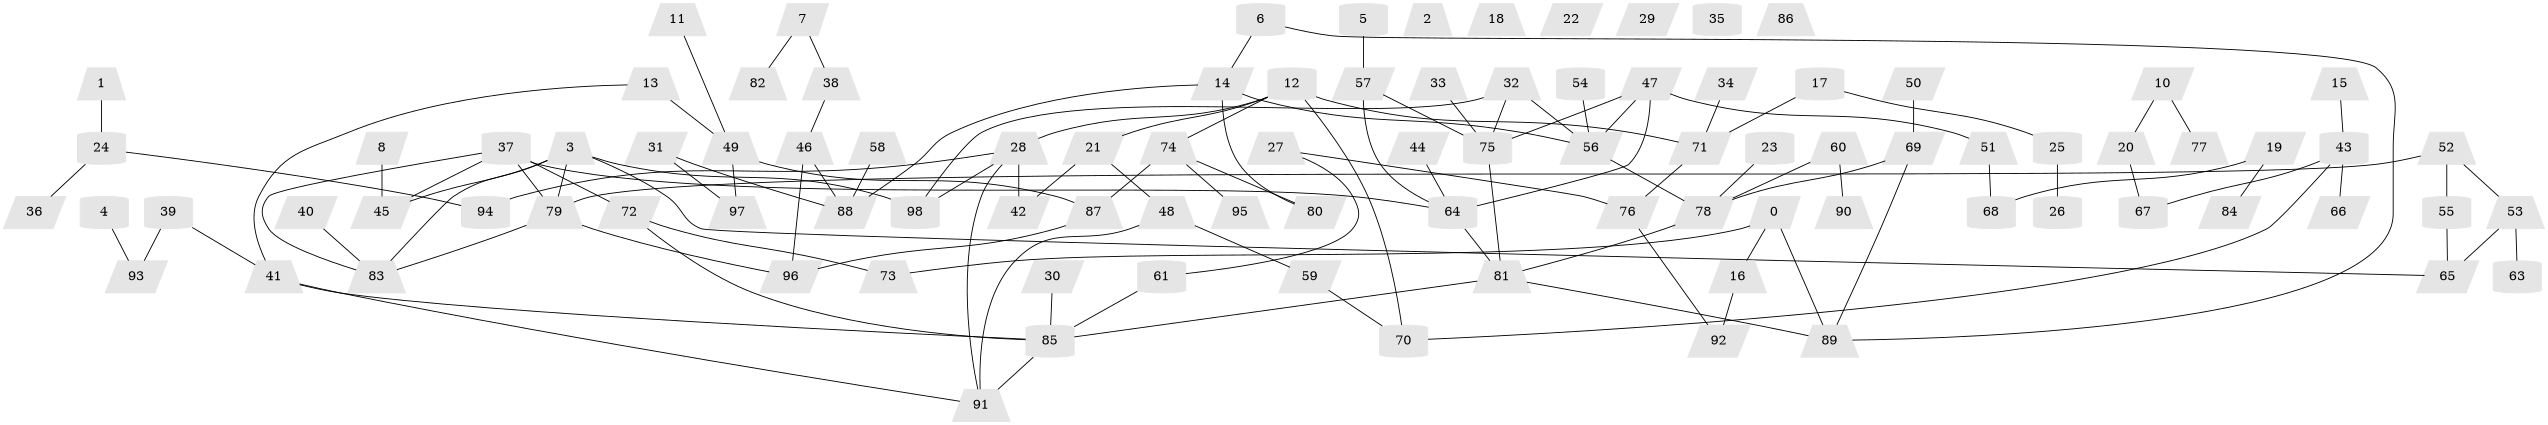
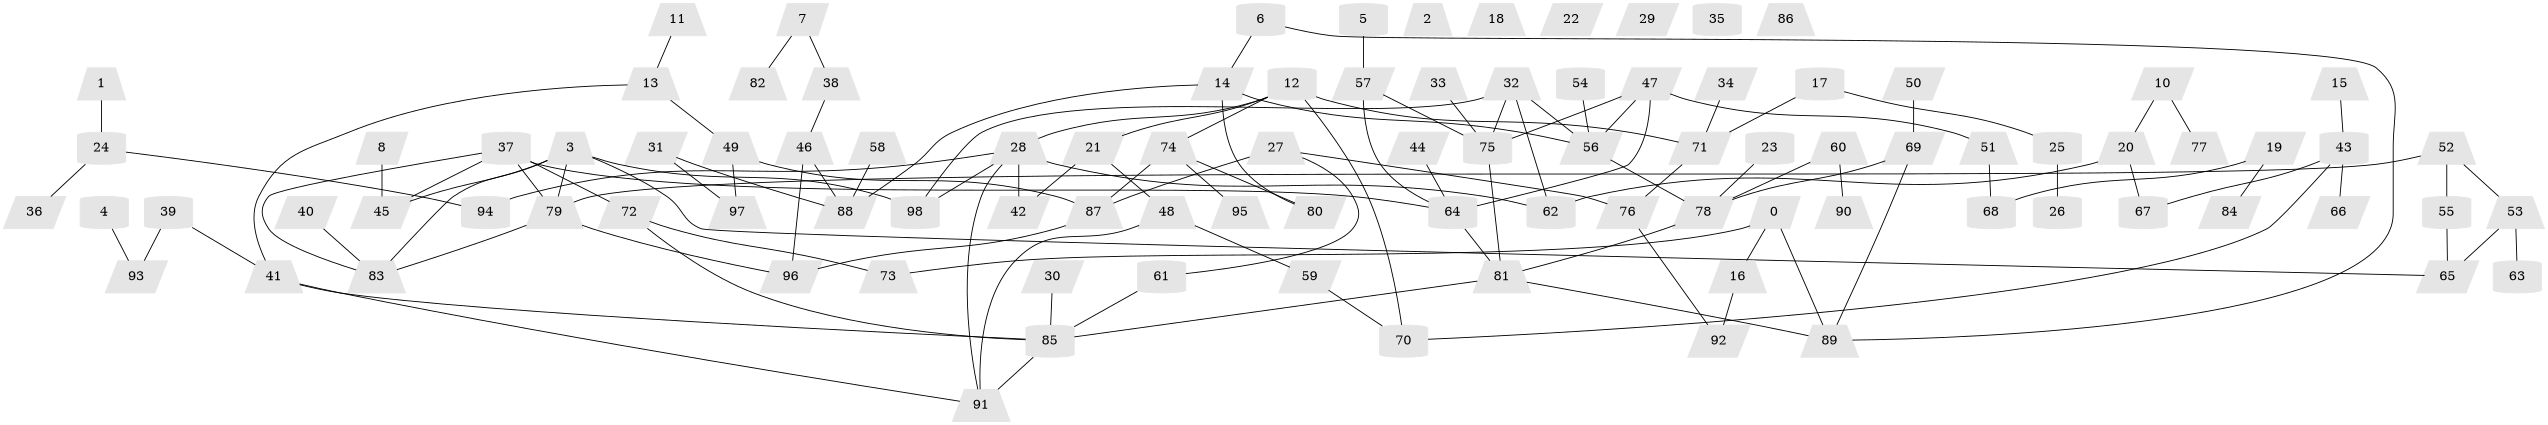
edge "11" -- "49": now "11" -- "13"
edge "27" -- "87": added
node "62": added
